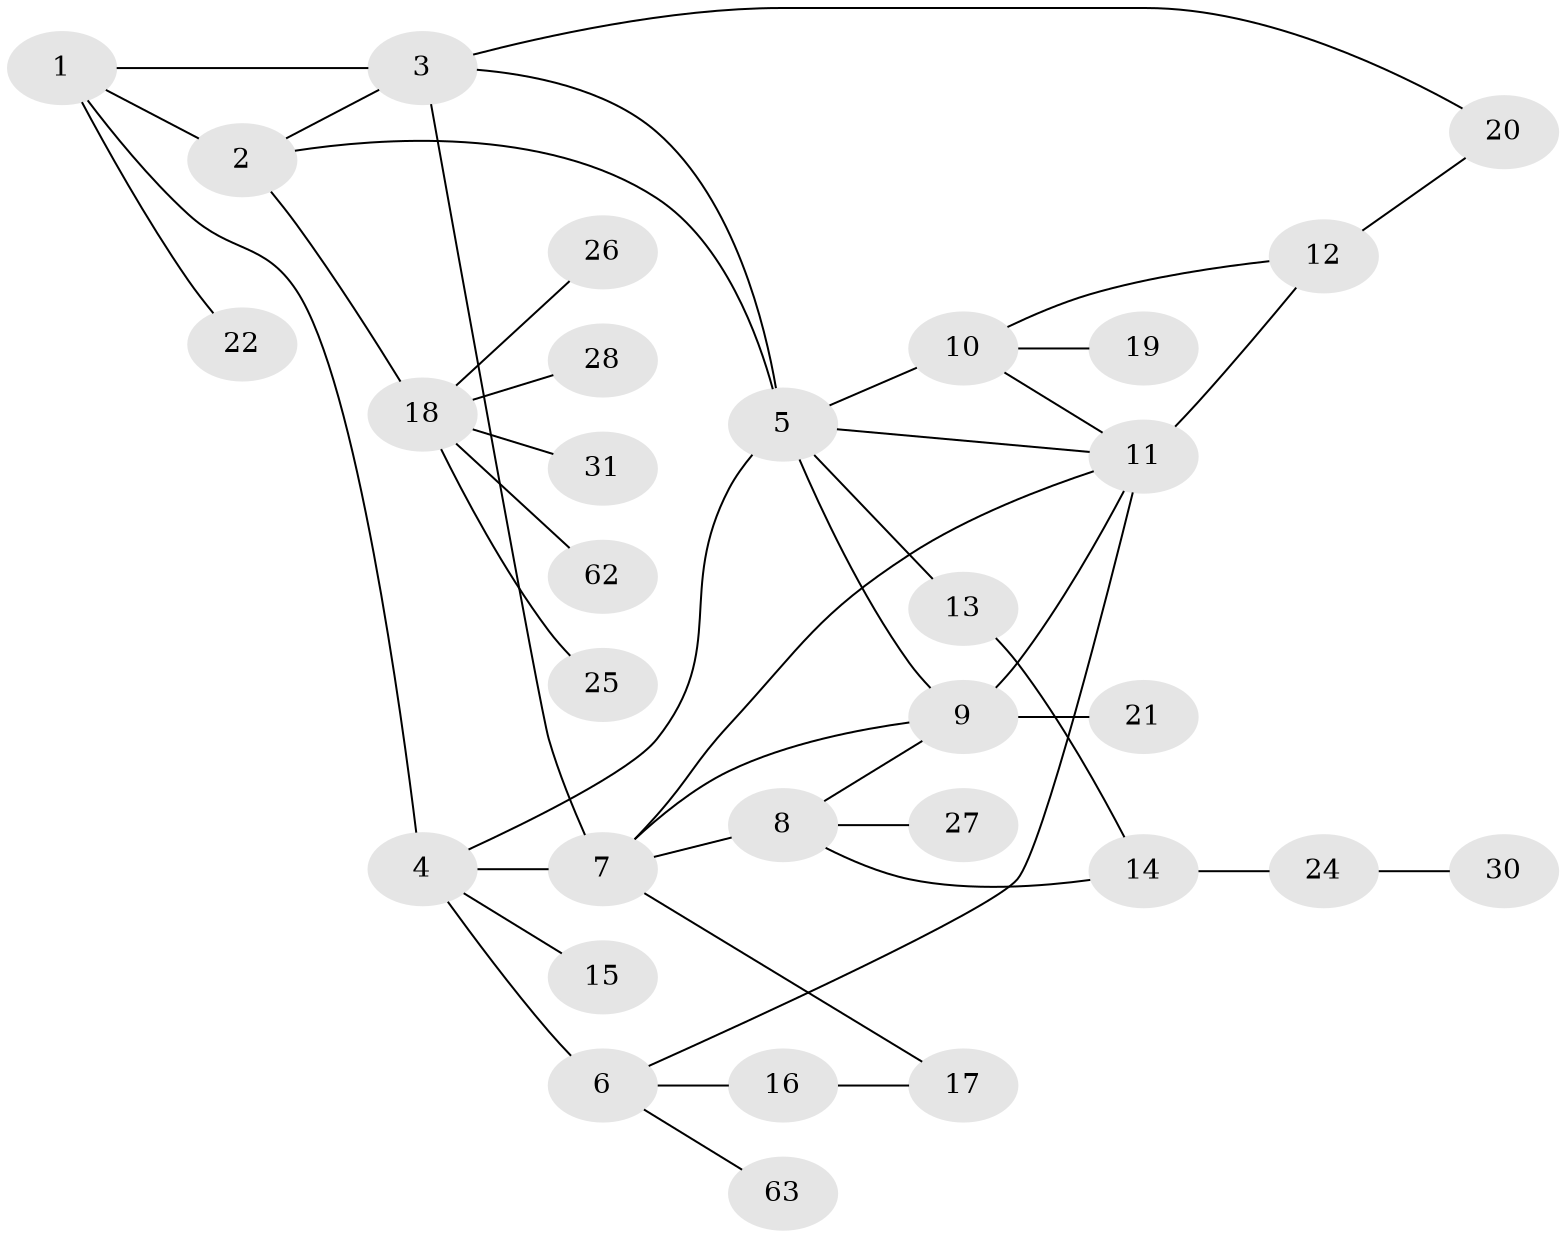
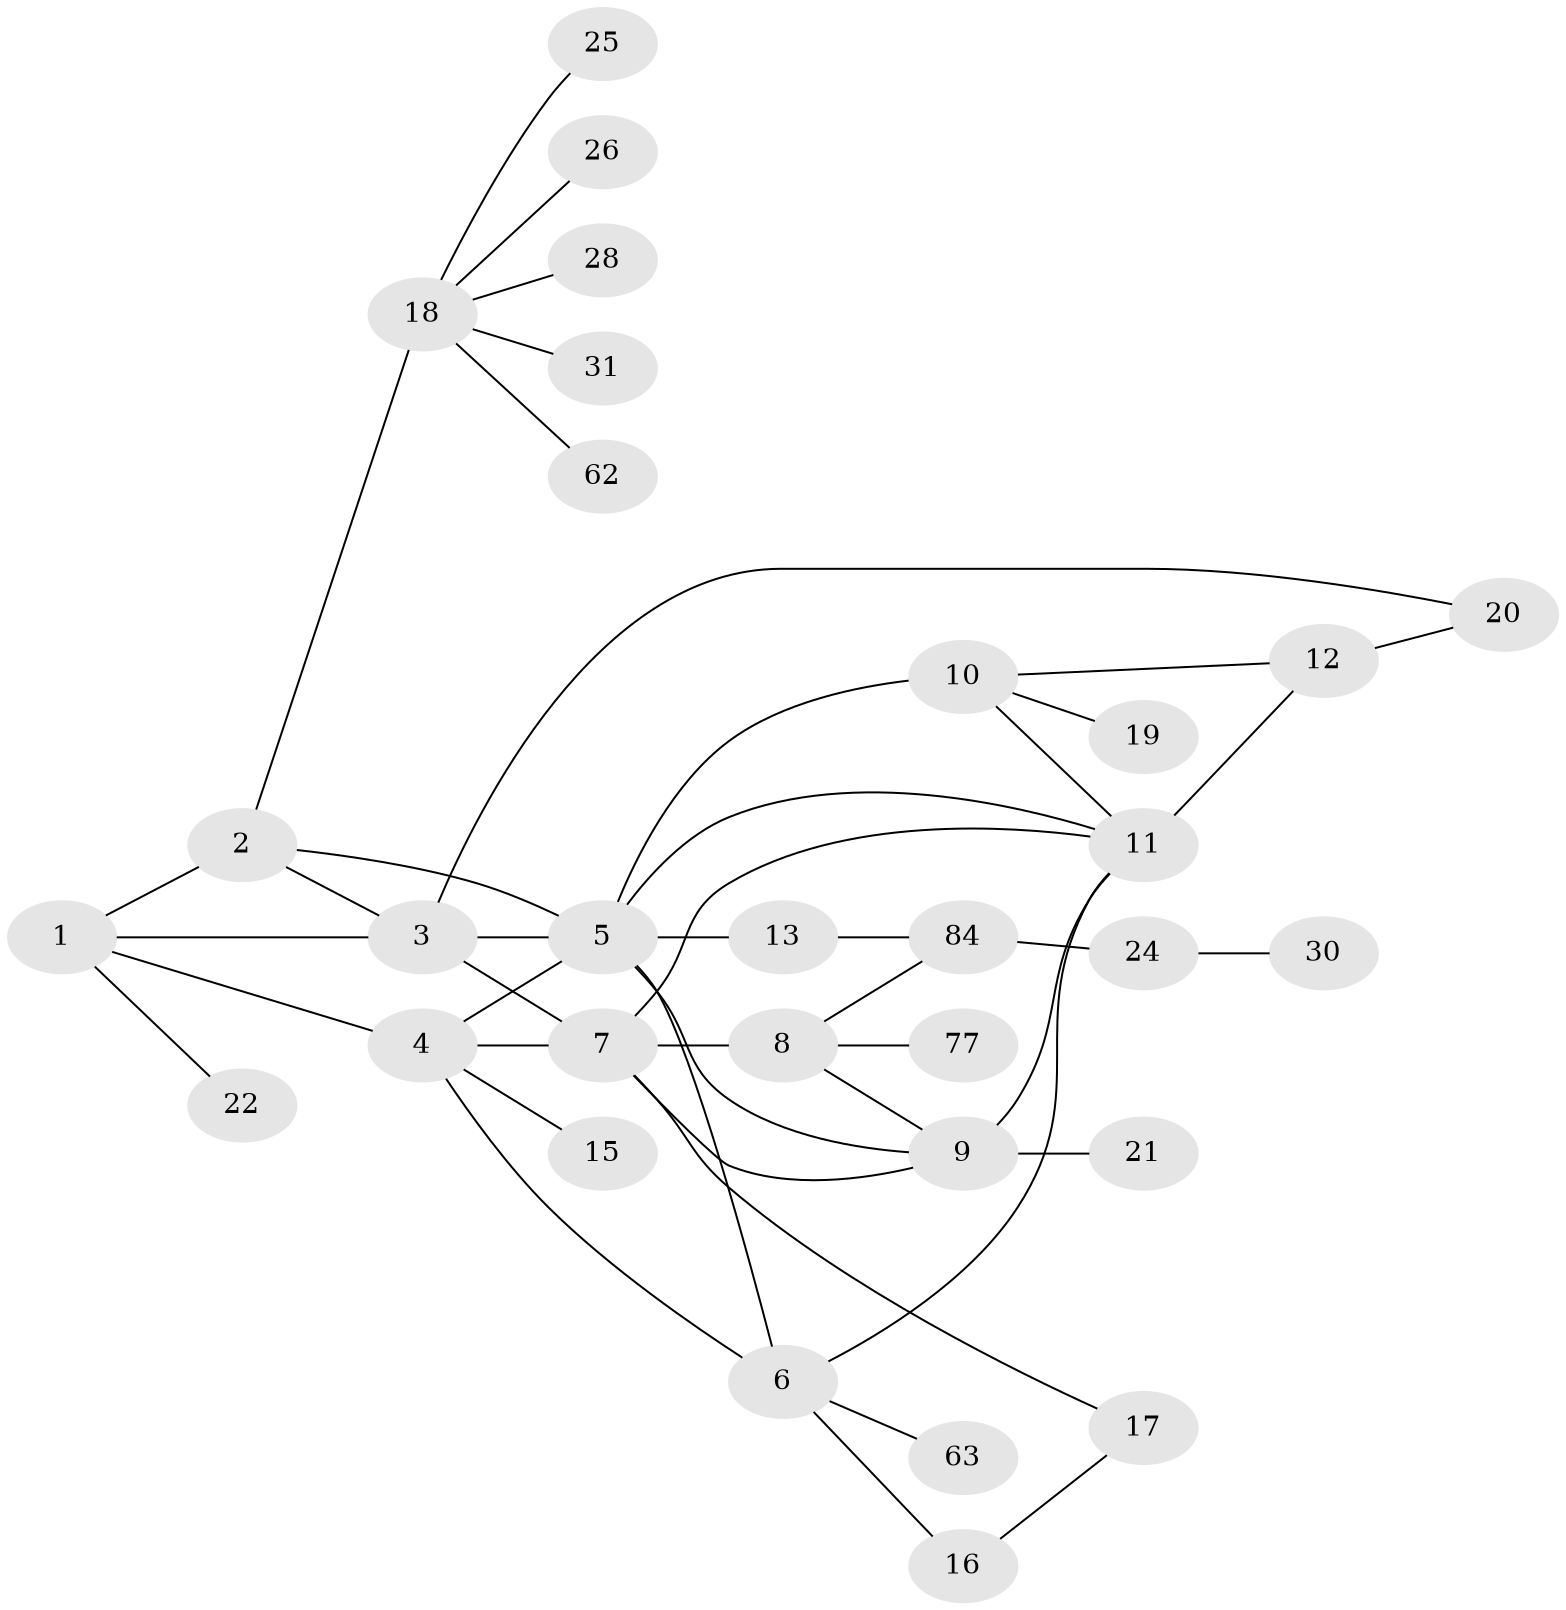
node "27": label "27" -> "77"
node "14": label "14" -> "84"
edge "5" -- "6": added
